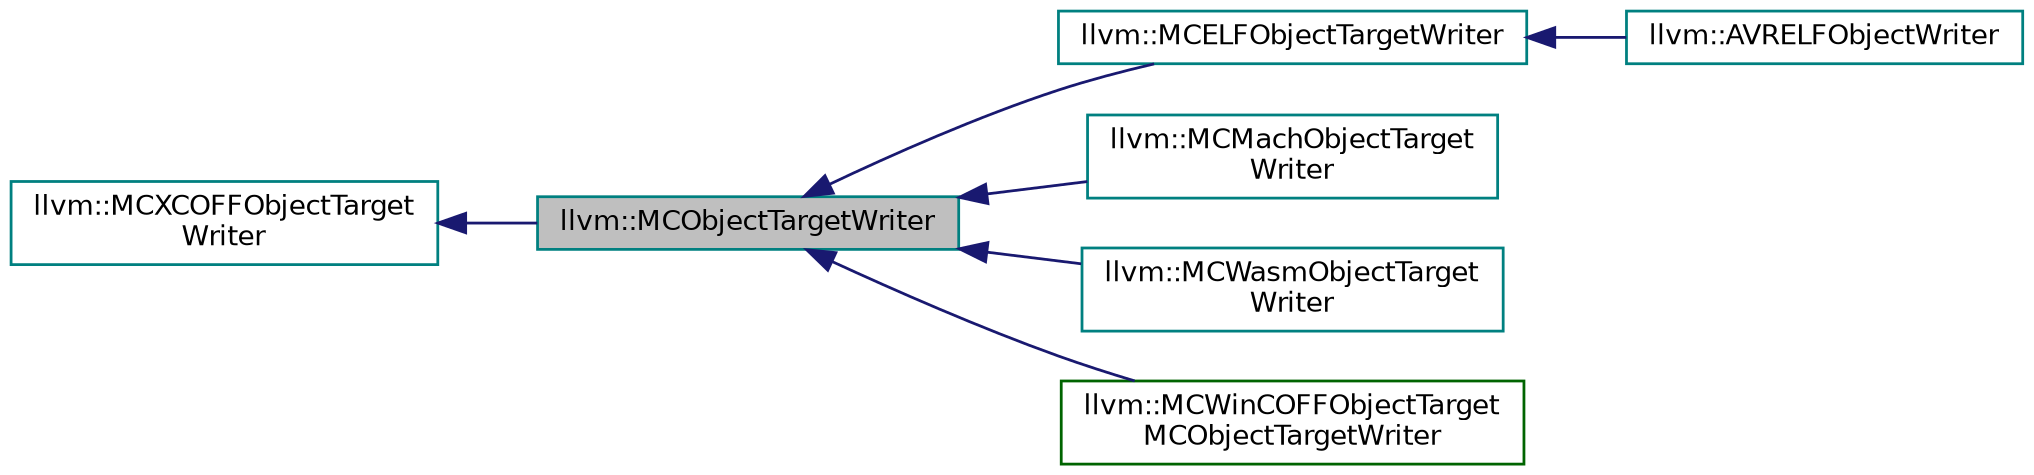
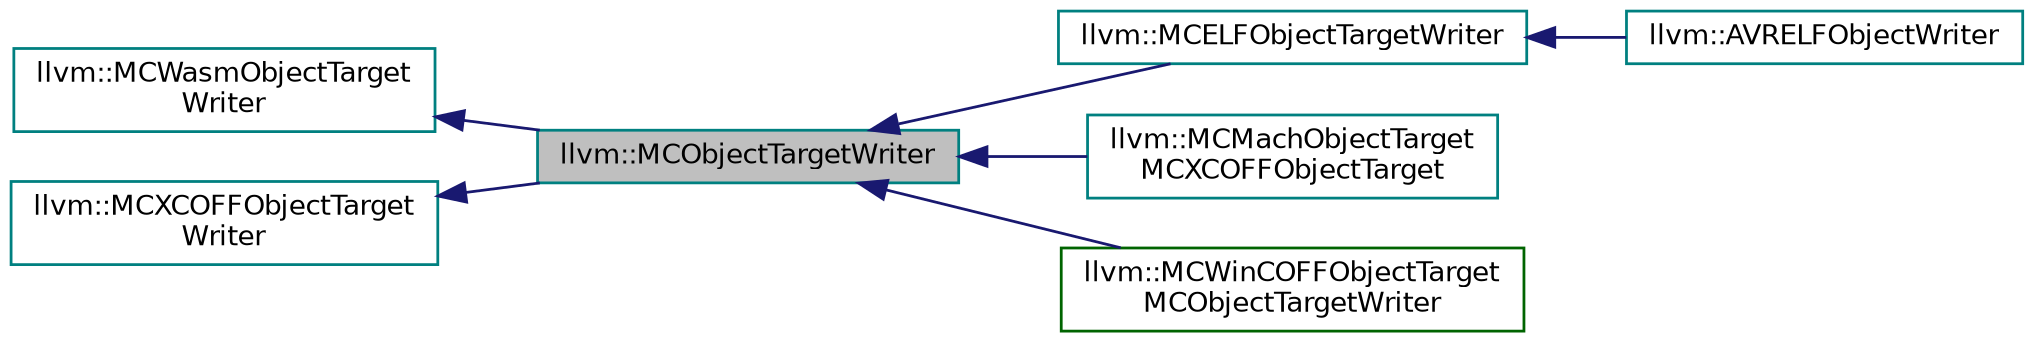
node "llvm::MCMachObjectTarget Writer": label "llvm::MCMachObjectTarget Writer" -> "llvm::MCMachObjectTarget MCXCOFFObjectTarget"
edge "llvm::MCWasmObjectTarget Writer" -> "llvm::MCObjectTargetWriter": reversed
